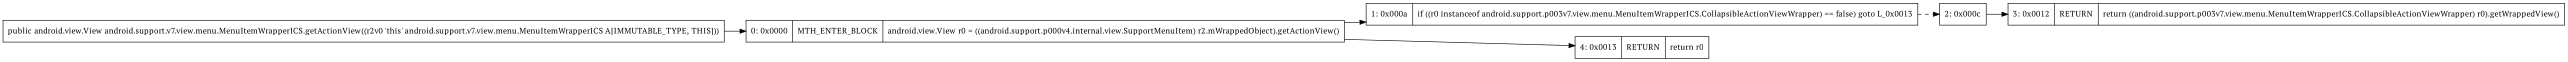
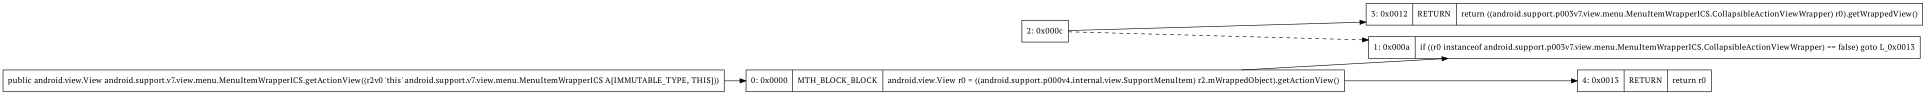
edge "1: 0x000a" -> "2: 0x000c": reversed
node "0: 0x0000": text "MTH_ENTER_BLOCK" -> "MTH_BLOCK_BLOCK"
